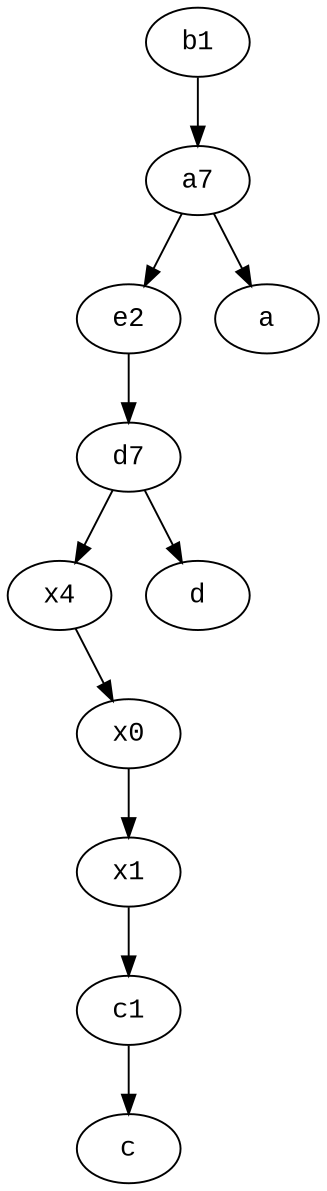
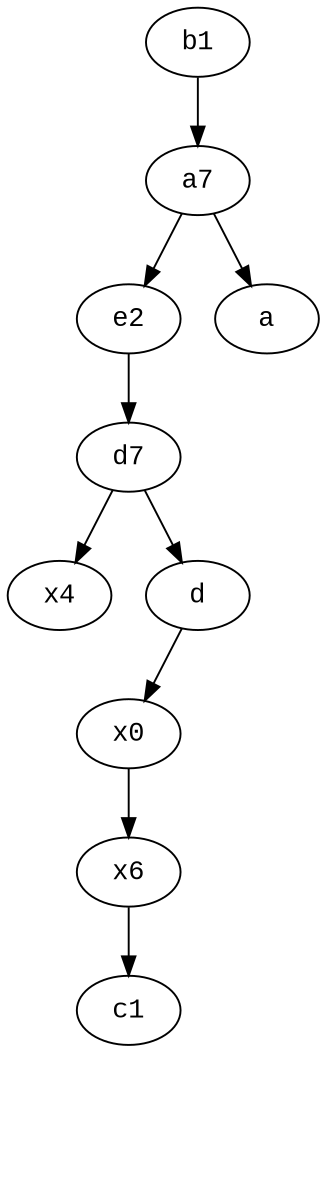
edge "x4" -> "x0": now "d" -> "x0"
node "x1": label "x1" -> "x6"
node "c": removed
